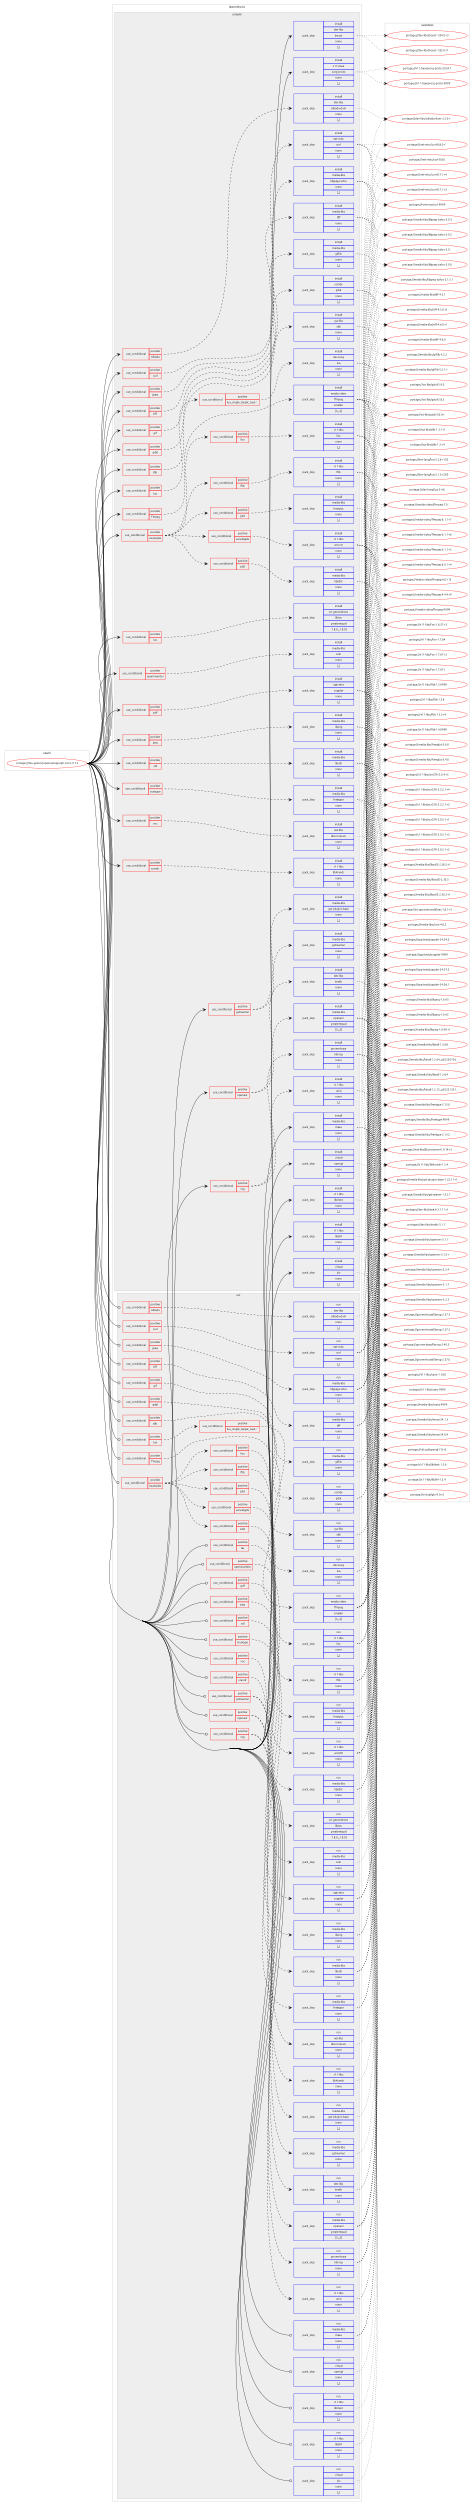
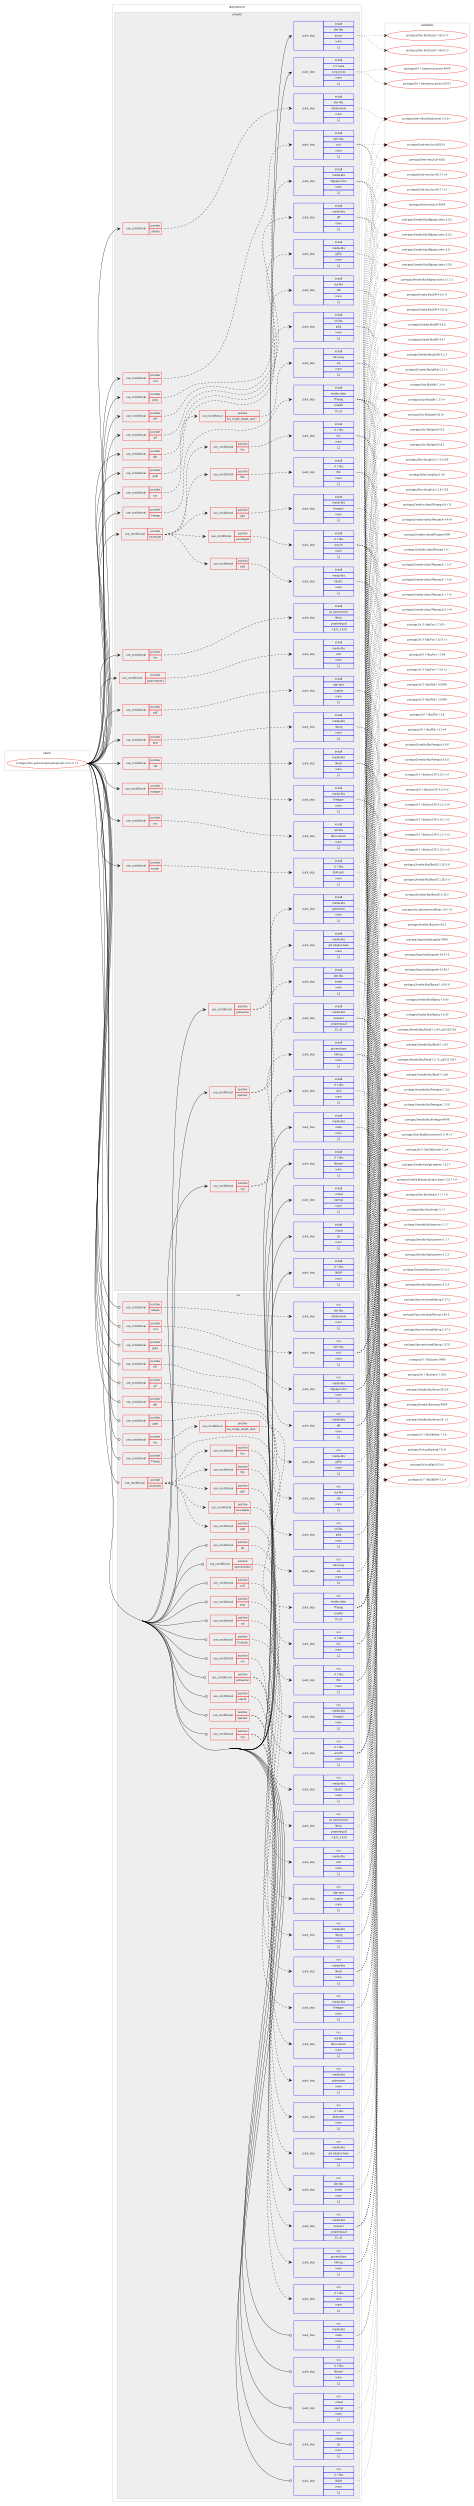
node "portage://app-text/poppler-24.04.0": removed
